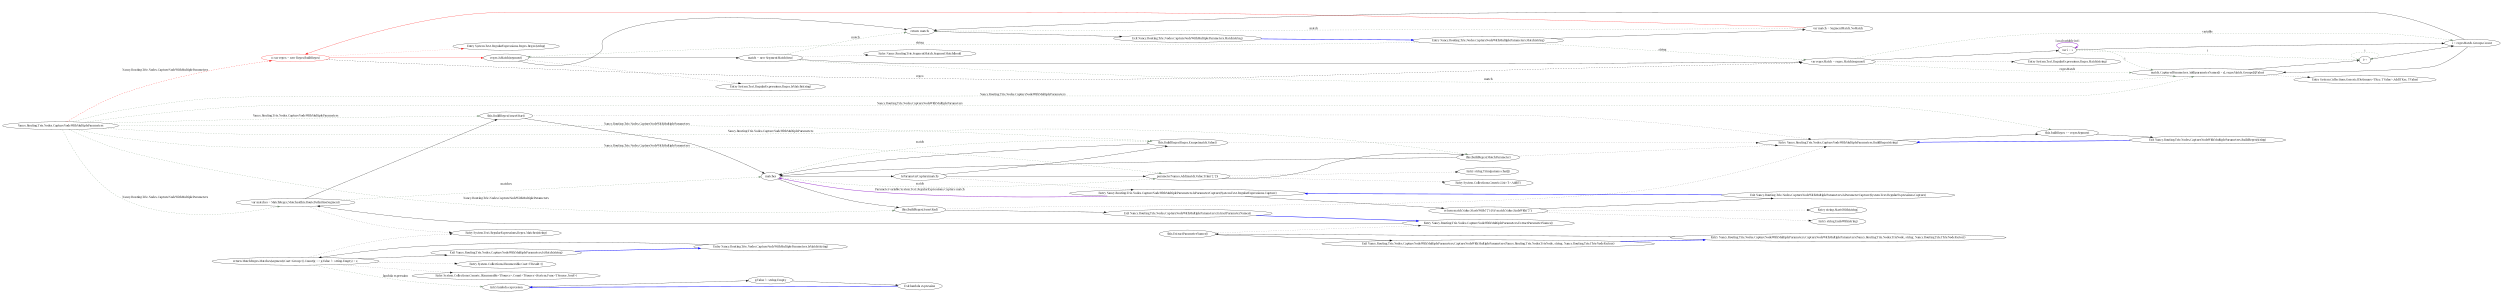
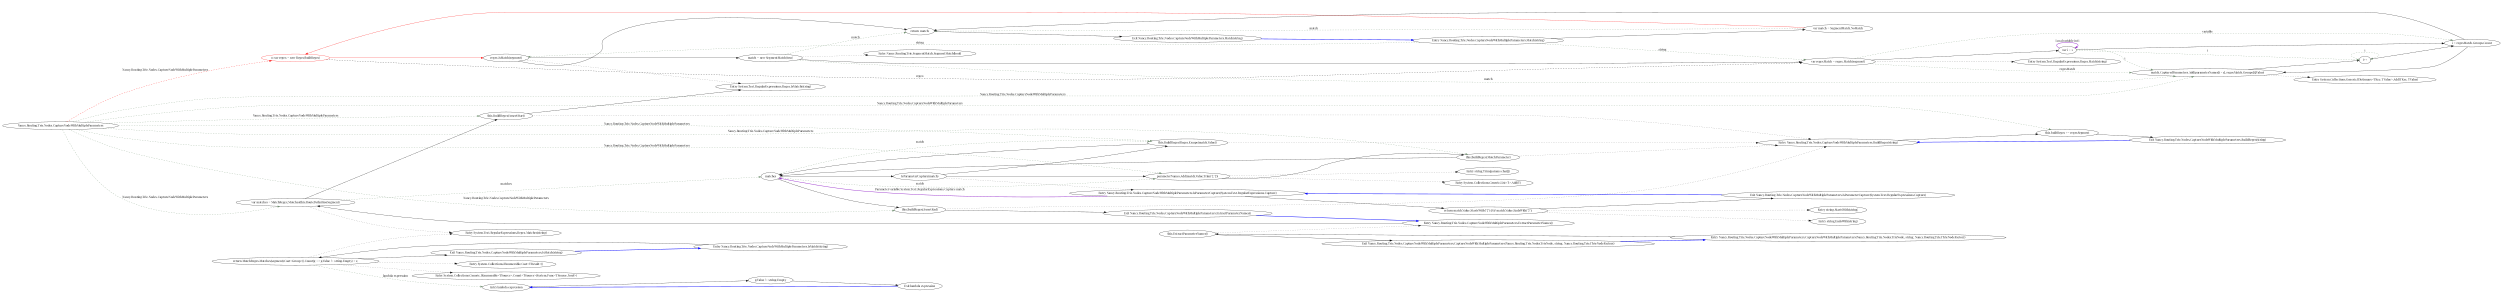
node "Entry System.Text.RegularExpressions.Regex.Regex(string)": removed
edge "this.BuildRegex(AssertStart)" -> "matches": now "this.BuildRegex(AssertStart)" -> "Entry System.Text.RegularExpressions.Regex.IsMatch(string)"
